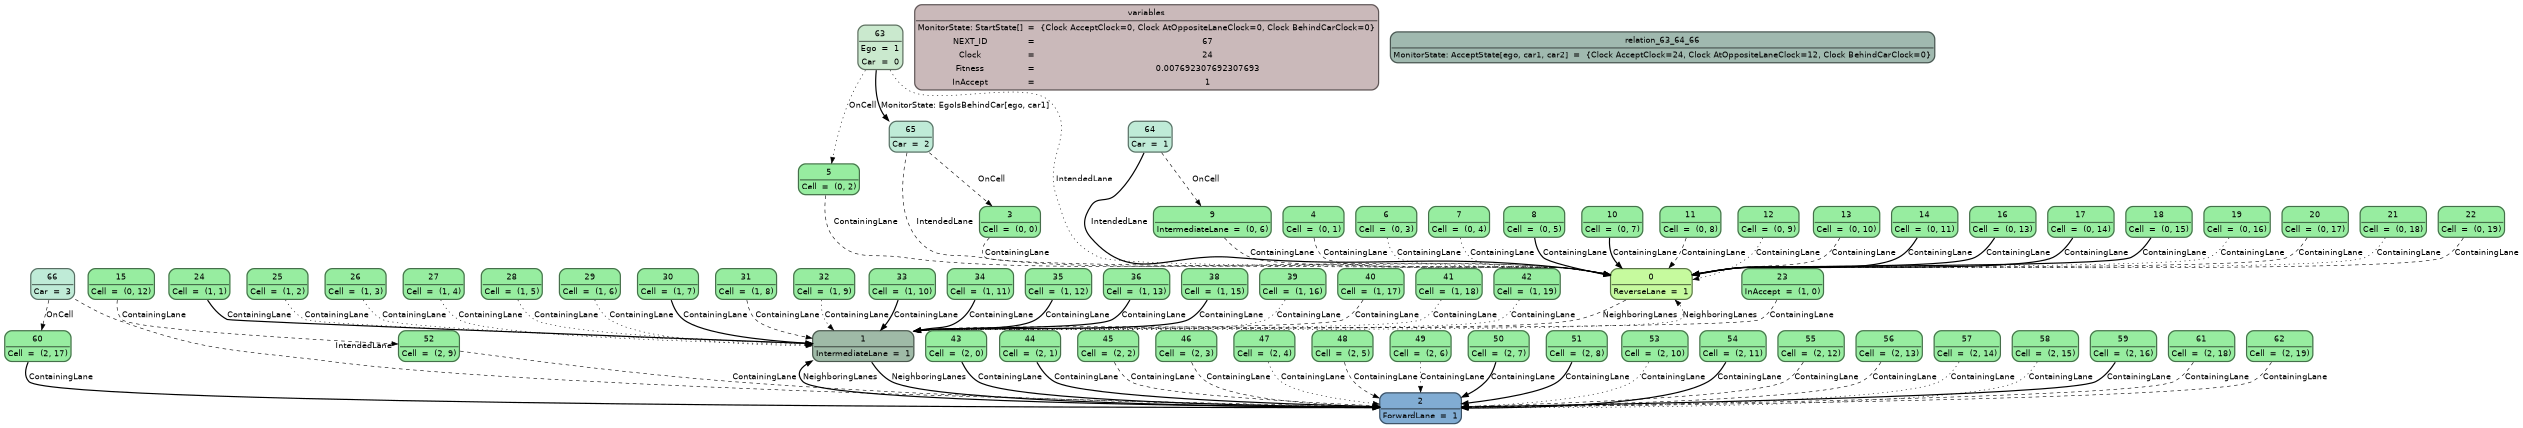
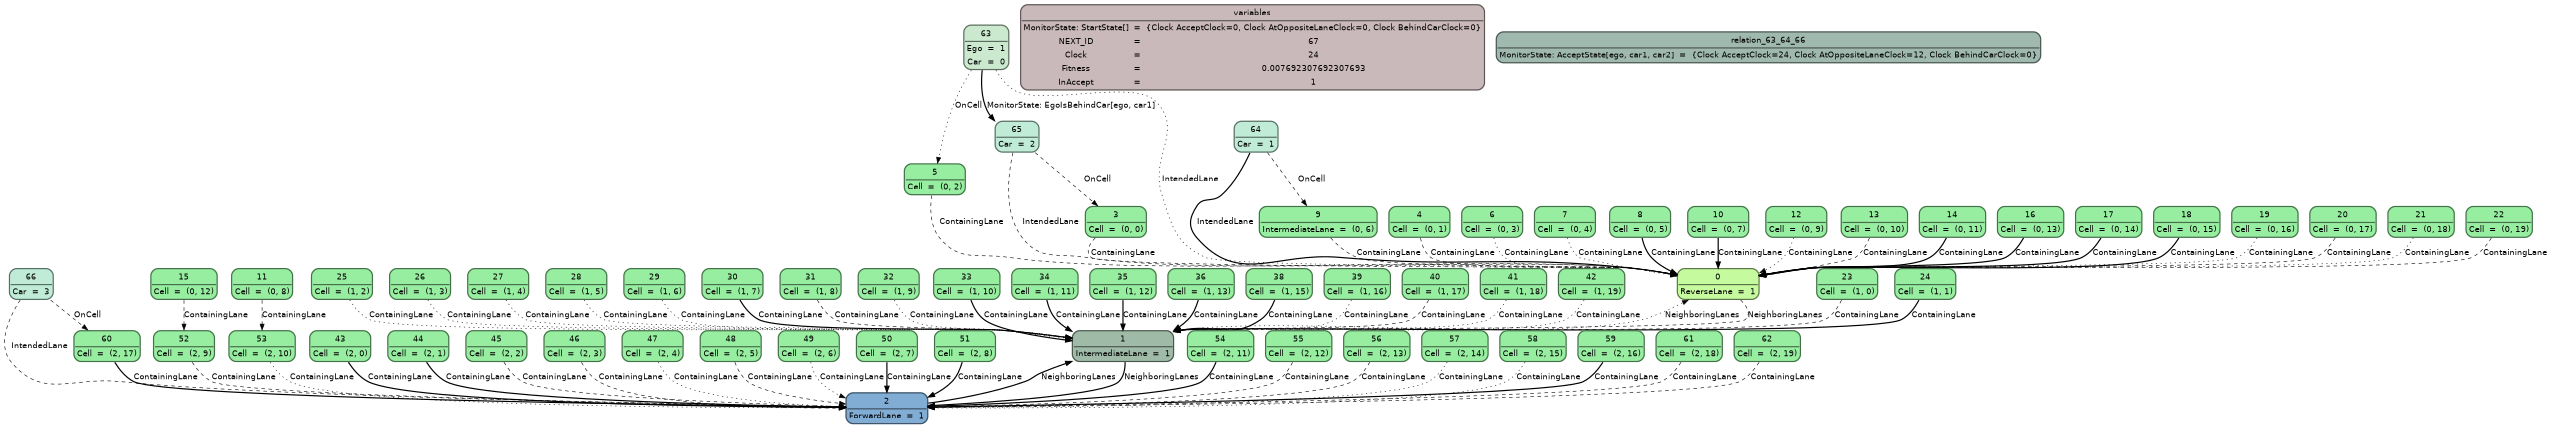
edge "11" -> "0": now "11" -> "53"
node "23": text "InAccept" -> "Cell"
